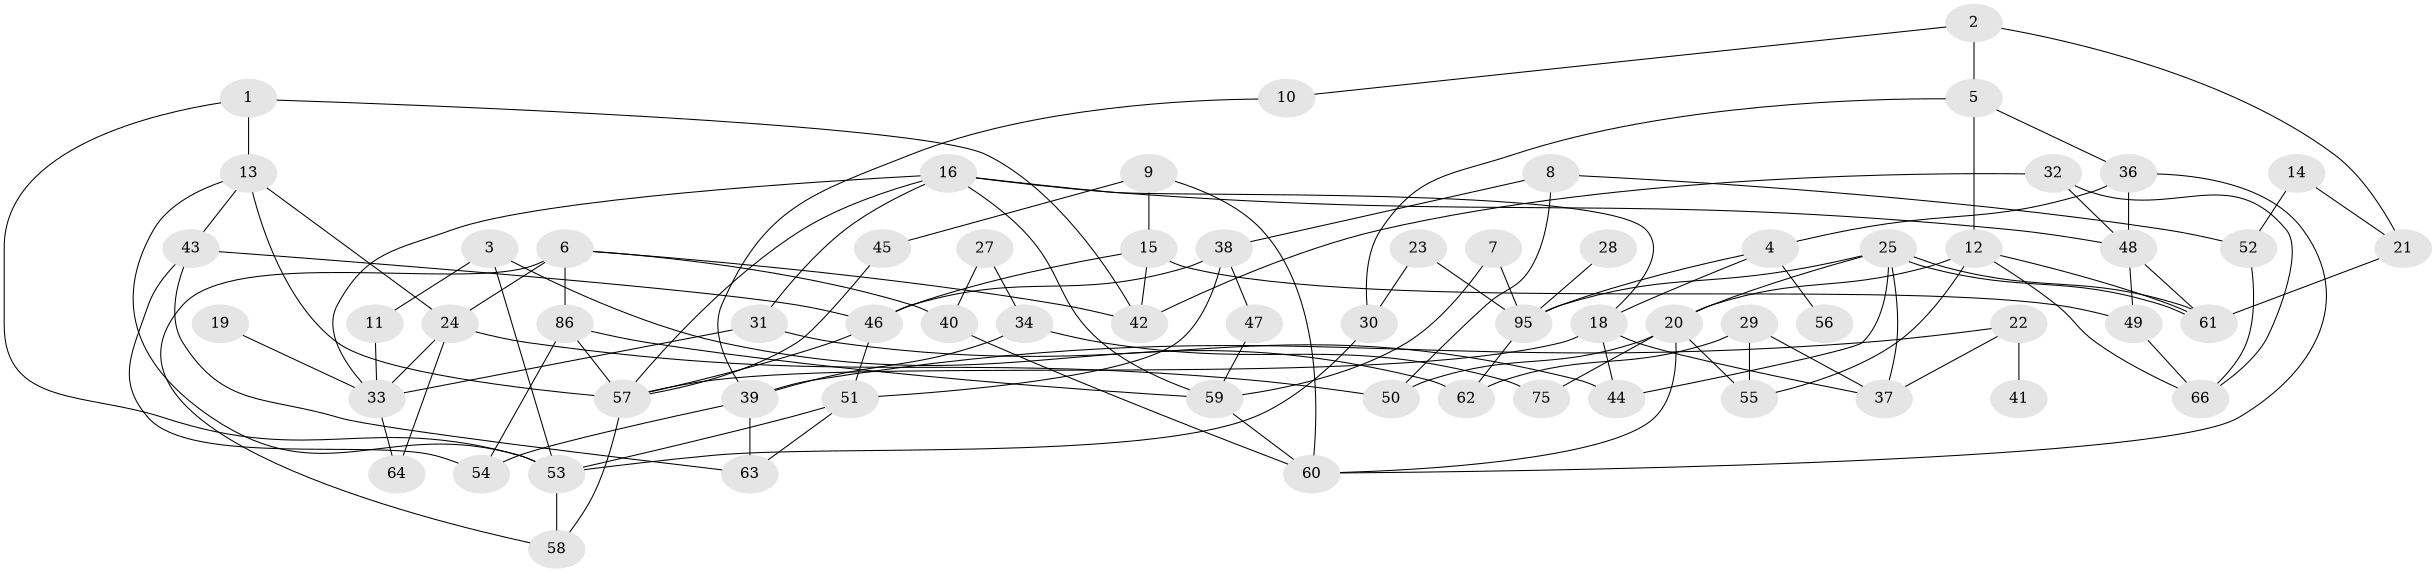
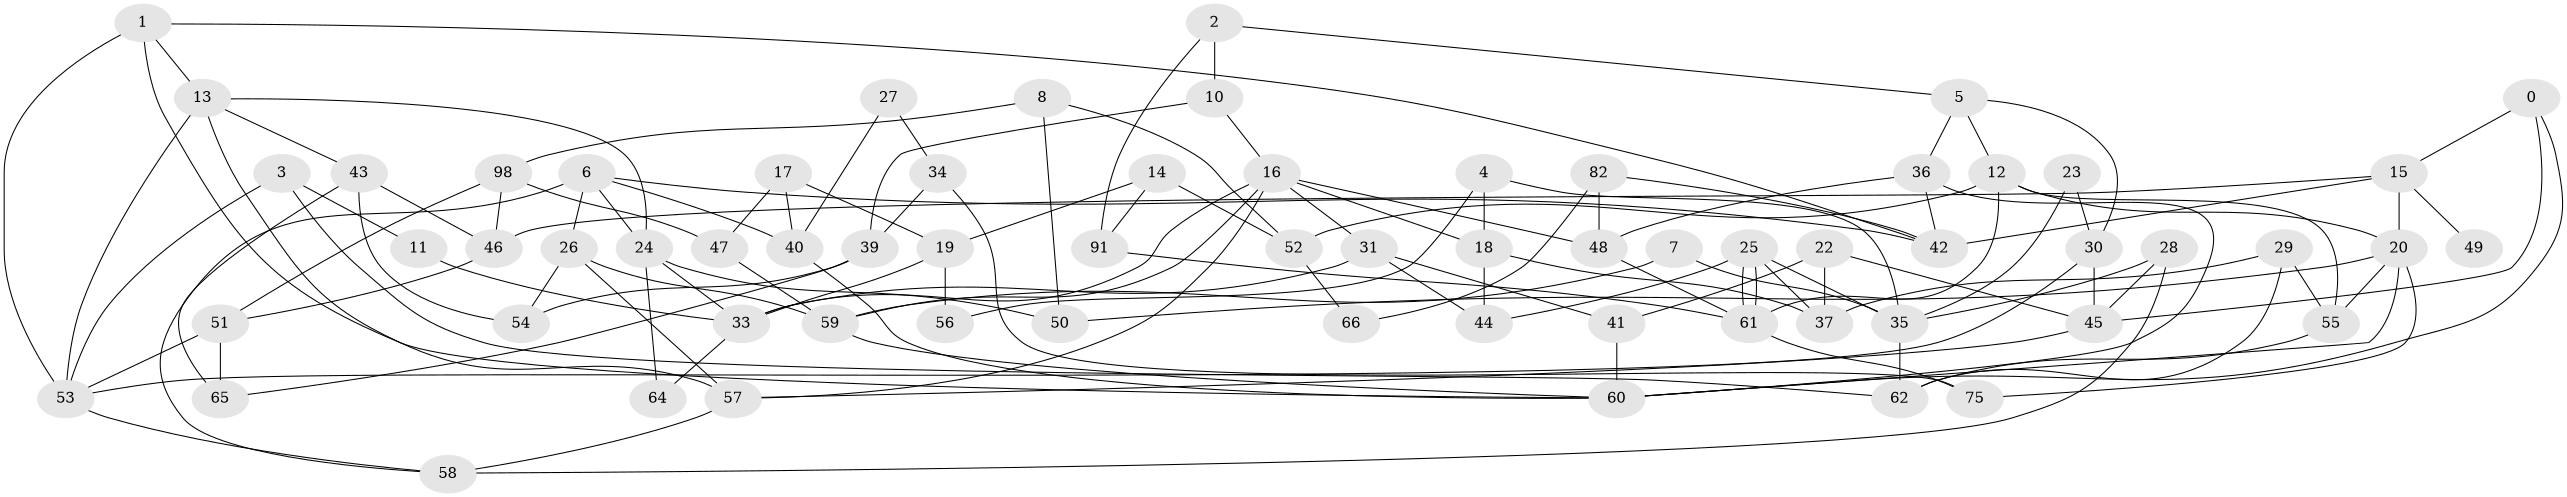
edge "10" -- "16": added
node "17": added
node "9": label "9" -> "0"
node "32": label "32" -> "82"
edge "14" -- "19": added
edge "36" -- "4": now "36" -- "42"
node "38": label "38" -> "98"
node "21": label "21" -> "91"
edge "31" -- "41": added
edge "19" -- "56": added
edge "25" -- "20": now "15" -- "20"
edge "48" -- "49": removed
edge "30" -- "45": added
edge "28" -- "45": added
node "86": label "86" -> "26"
node "95": label "95" -> "35"
edge "12" -- "66": now "12" -- "52"
edge "22" -- "39": now "22" -- "45"
edge "55" -- "62": added
edge "41" -- "60": added
edge "49" -- "66": removed
edge "61" -- "75": added
edge "46" -- "57": removed
edge "18" -- "57": removed
edge "1" -- "60": added
edge "28" -- "58": added
node "63": label "63" -> "65"
